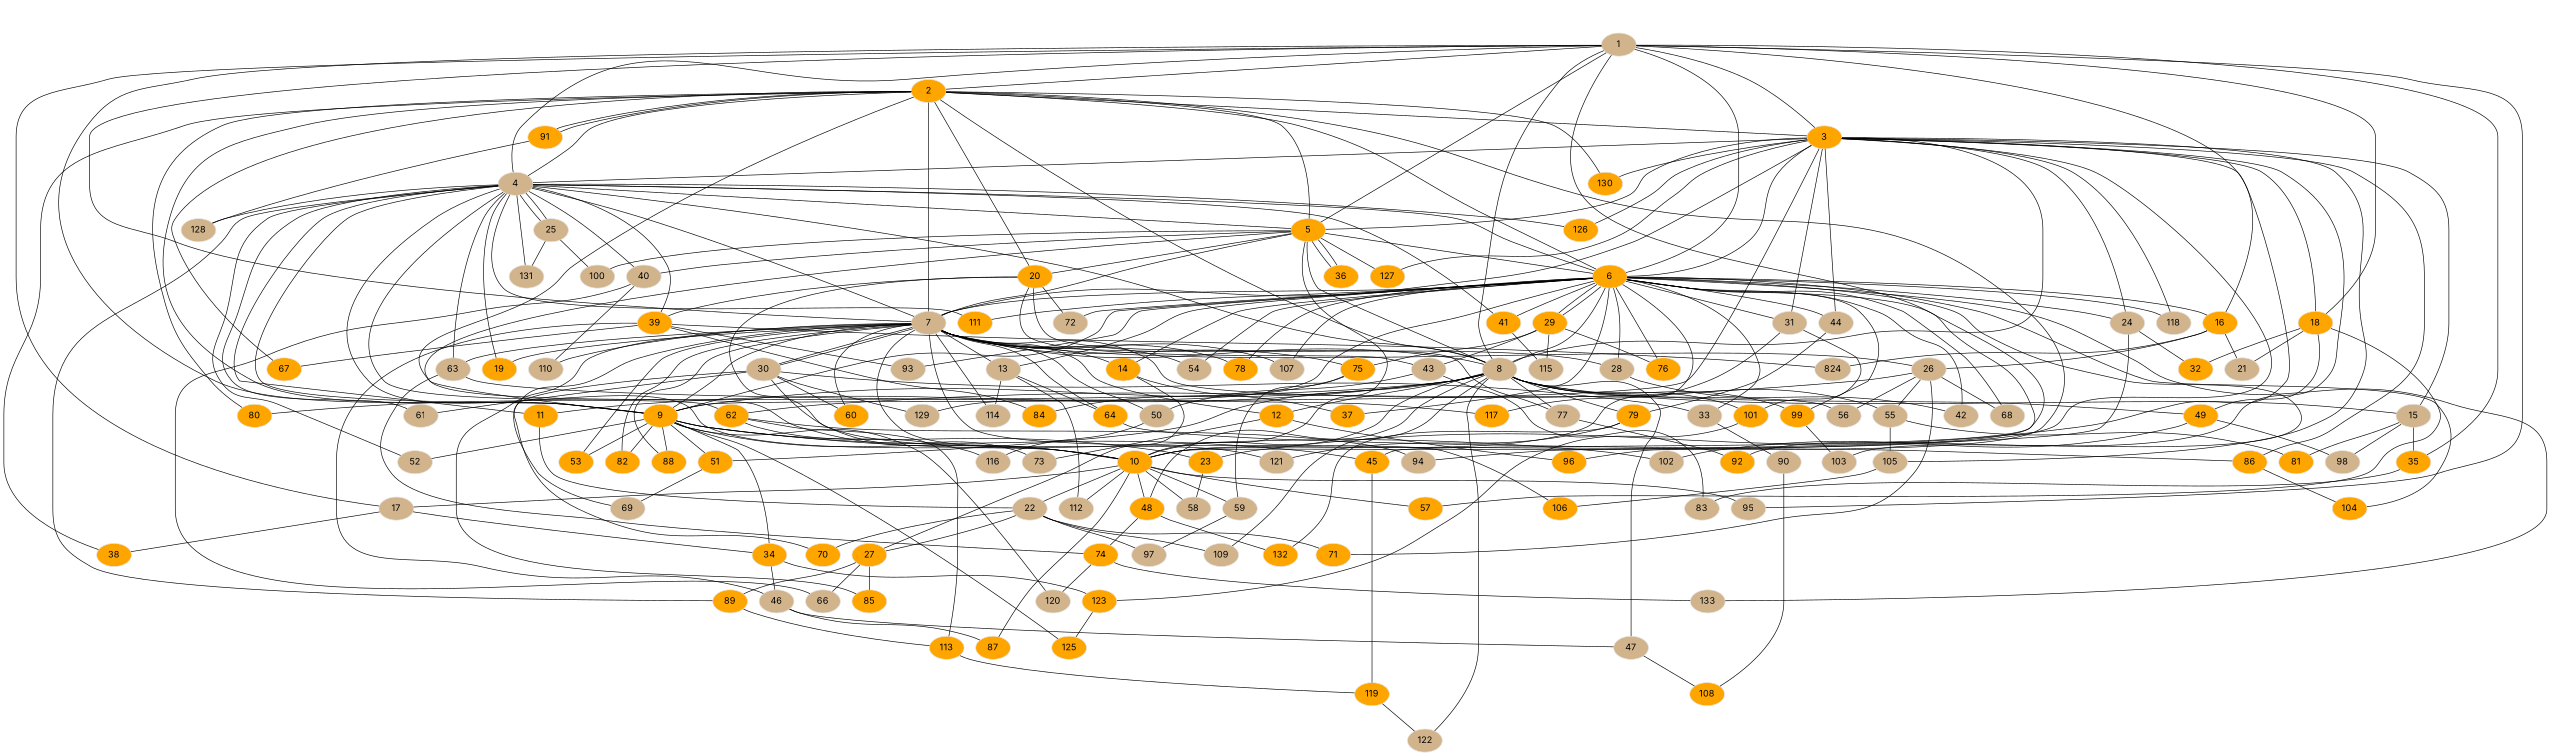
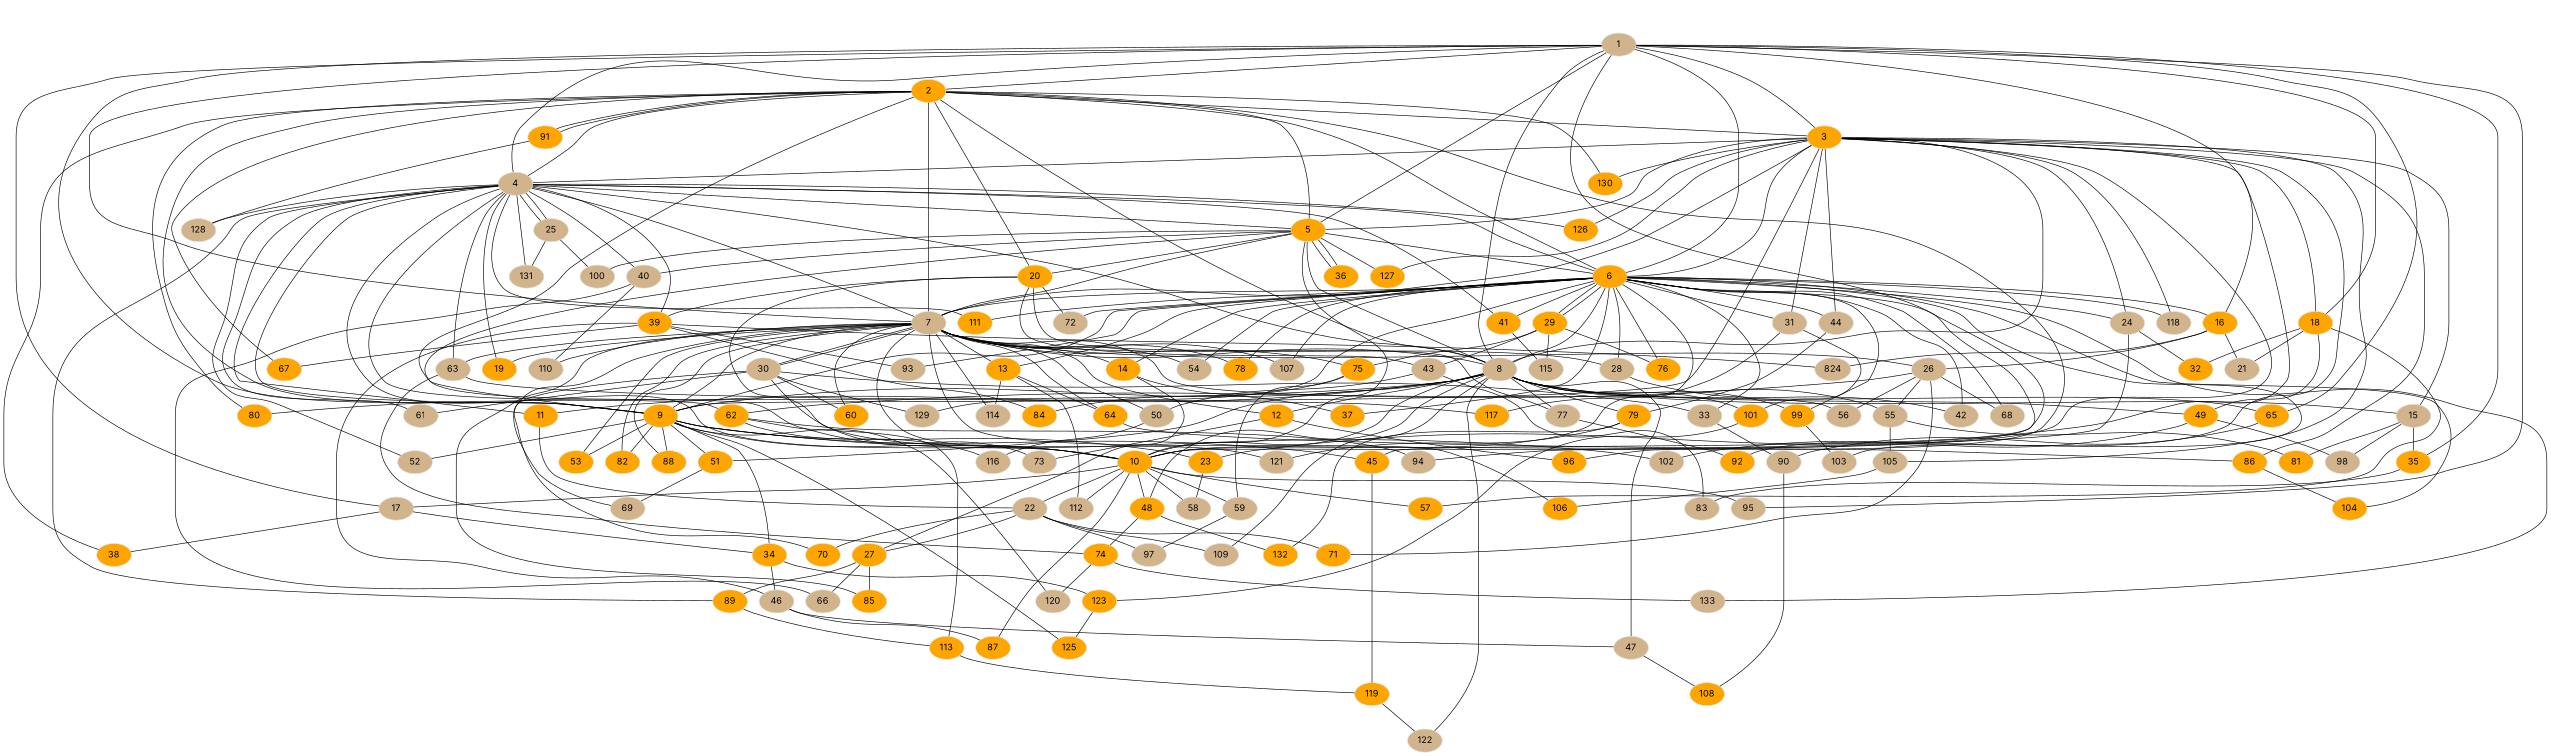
node "13": fillcolor tan -> orange
node "65": added
